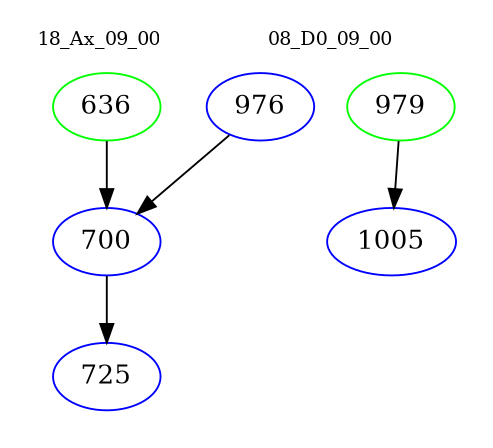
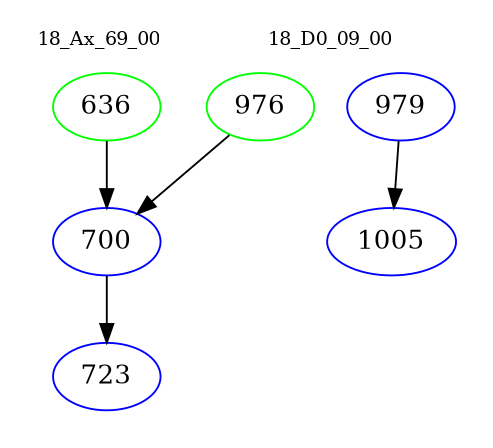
cluster "18_Ax_09_00": label "18_Ax_09_00" -> "18_Ax_69_00"
cluster "08_D0_09_00": label "08_D0_09_00" -> "18_D0_09_00"
node "976": color blue -> green
node "979": color green -> blue
node "725": label "725" -> "723"
